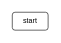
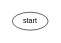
node "start": shape rounded rectangle -> ellipse
